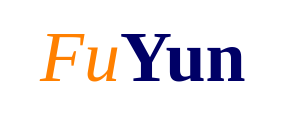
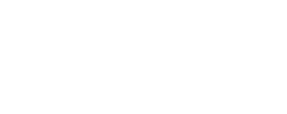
node "FuYun": removed
